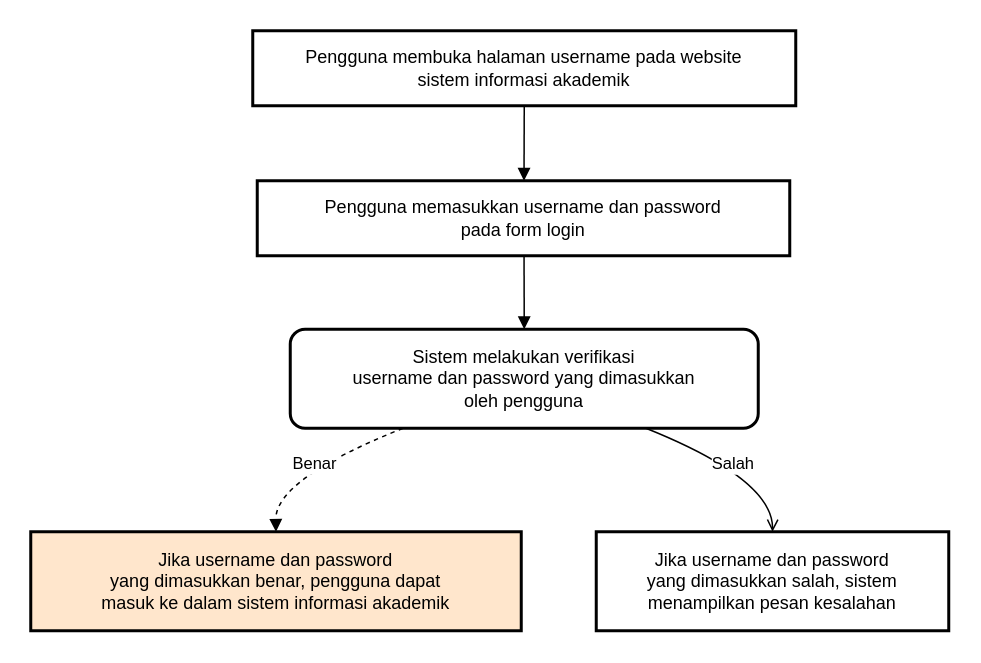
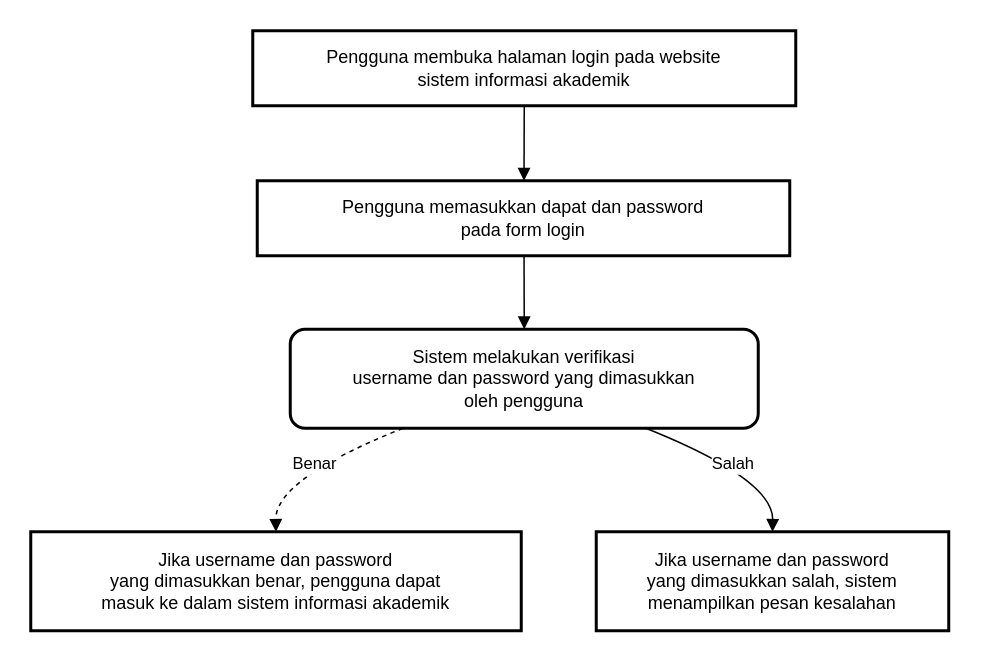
node "Pengguna membuka halaman username pada website sistem informasi akademik": label "Pengguna membuka halaman username pada website sistem informasi akademik" -> "Pengguna membuka halaman login pada website sistem informasi akademik"
node "Pengguna memasukkan username dan password pada form login": label "Pengguna memasukkan username dan password pada form login" -> "Pengguna memasukkan dapat dan password pada form login"
edge "Sistem melakukan verifikasi username dan password yang dimasukkan oleh pengguna" -> "Jika username dan password yang dimasukkan salah, sistem menampilkan pesan kesalahan": arrowhead open -> block
node "Jika username dan password yang dimasukkan benar, pengguna dapat masuk ke dalam sistem informasi akademik": fillcolor #ffe6cc -> #ffffff
